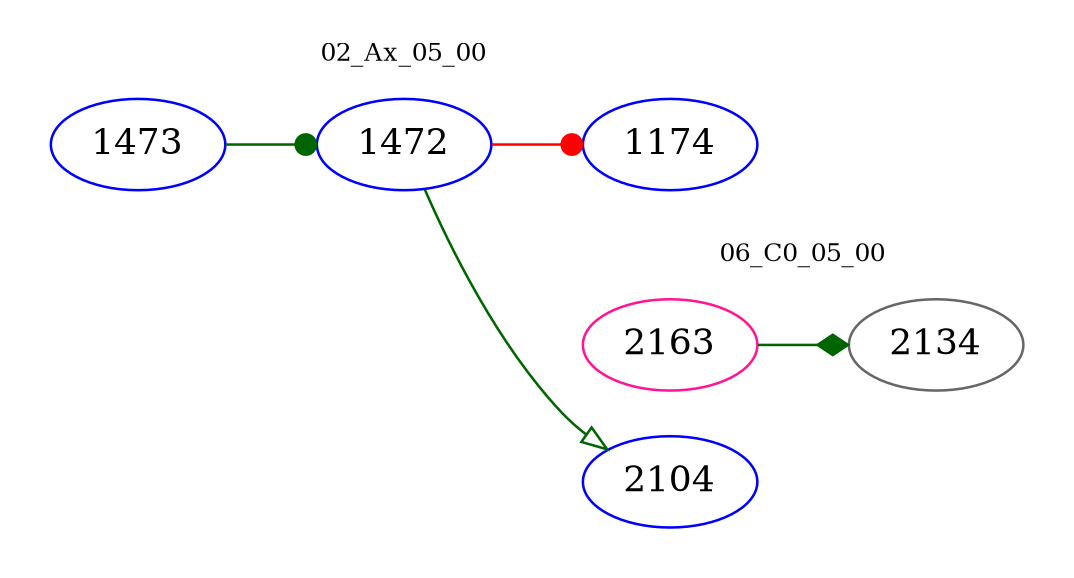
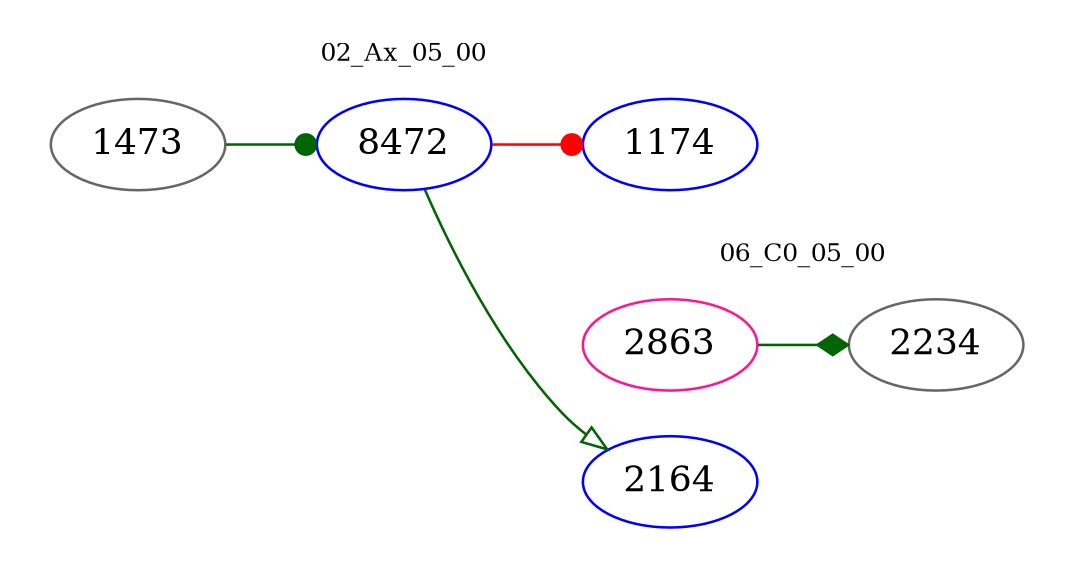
node "1473": color blue -> gray40
node "1472": label "1472" -> "8472"
node "2163": label "2163" -> "2863"
node "2134": label "2134" -> "2234"
node "2104": label "2104" -> "2164"
